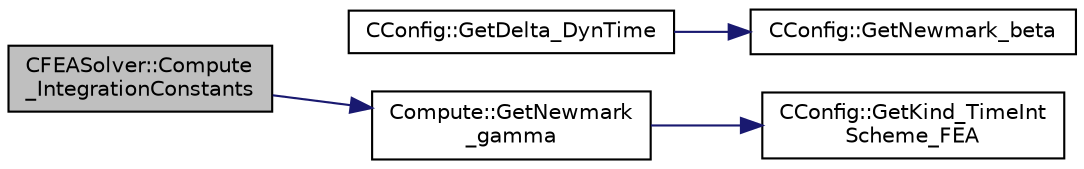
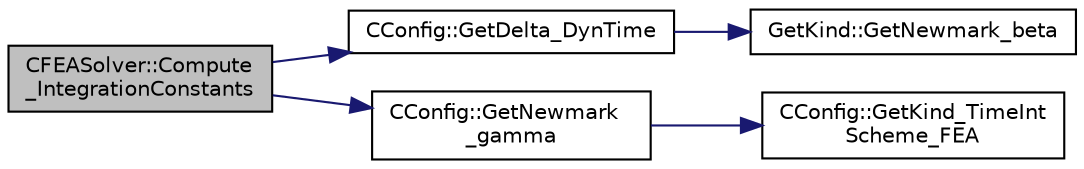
node "CConfig::GetNewmark_beta": label "CConfig::GetNewmark_beta" -> "GetKind::GetNewmark_beta"
edge "CFEASolver::Compute _IntegrationConstants" -> "CConfig::GetDelta_DynTime": added
node "Compute::GetNewmark _gamma": label "Compute::GetNewmark _gamma" -> "CConfig::GetNewmark _gamma"
